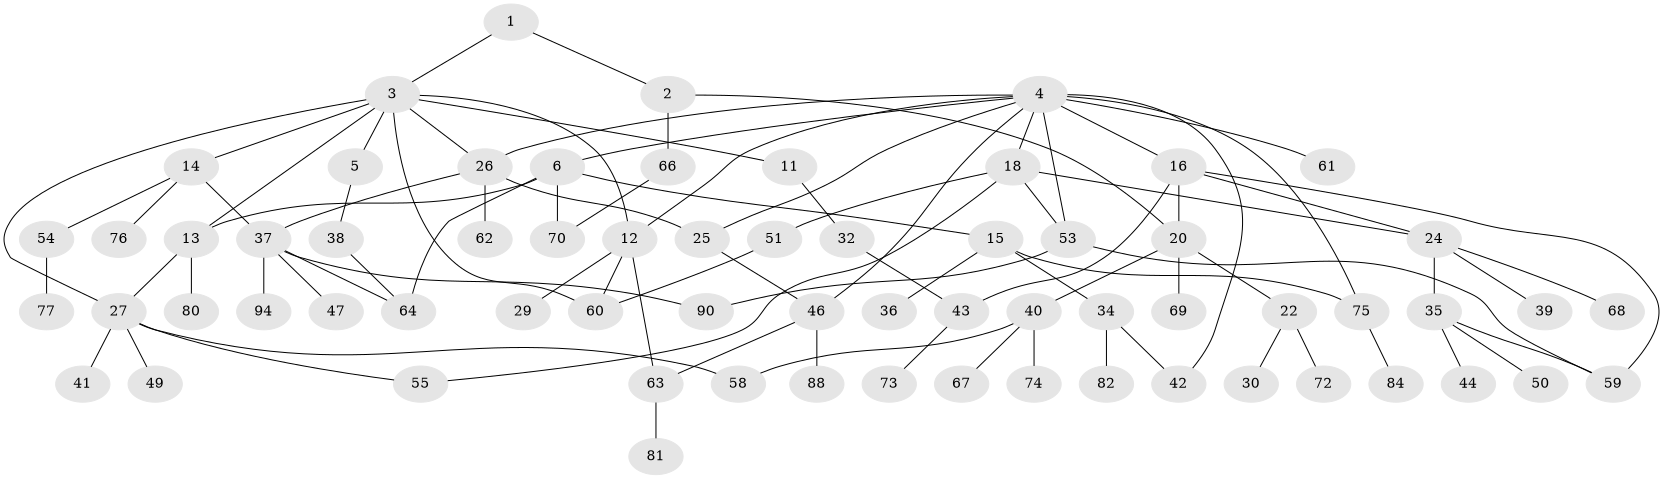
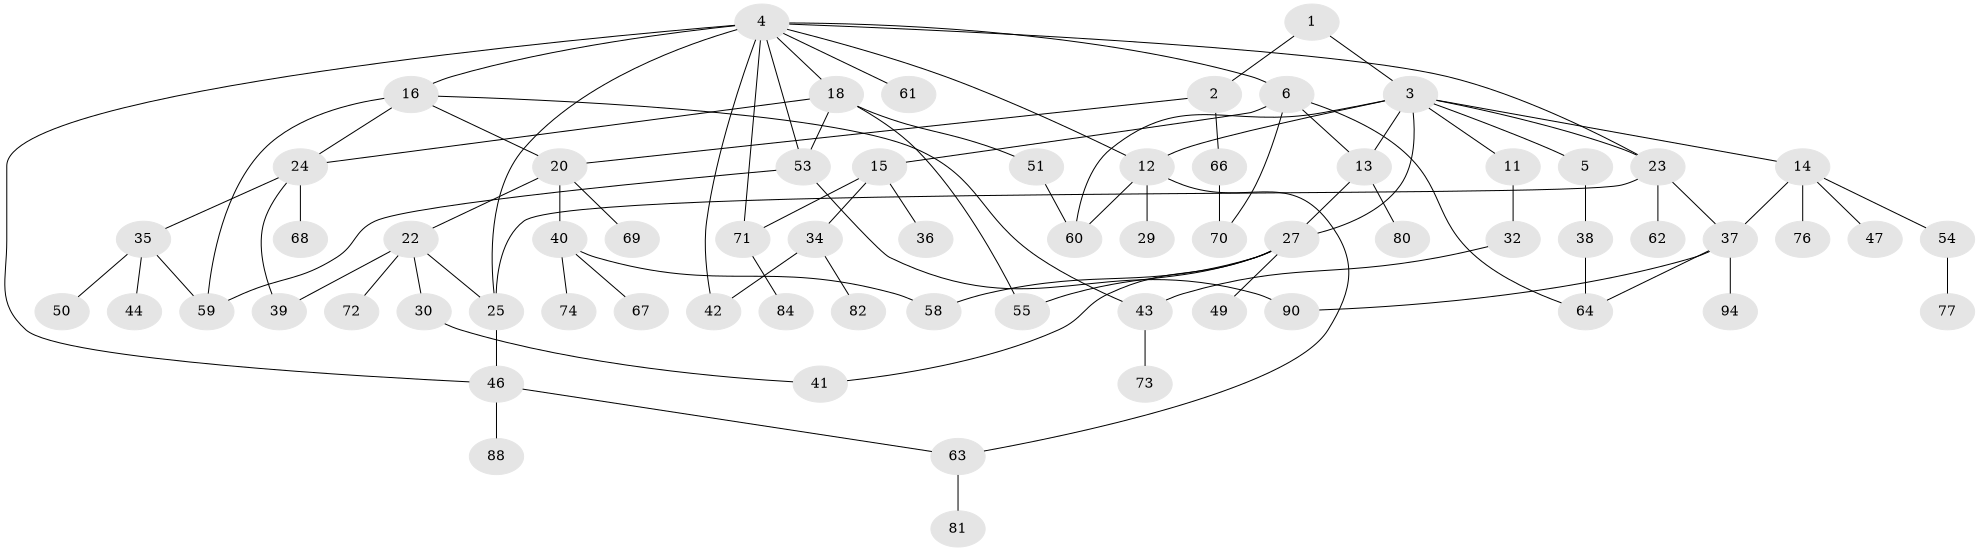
node "26": label "26" -> "23"
edge "37" -- "47": now "14" -- "47"
edge "22" -- "39": added
edge "22" -- "25": added
node "75": label "75" -> "71"
edge "30" -- "41": added
